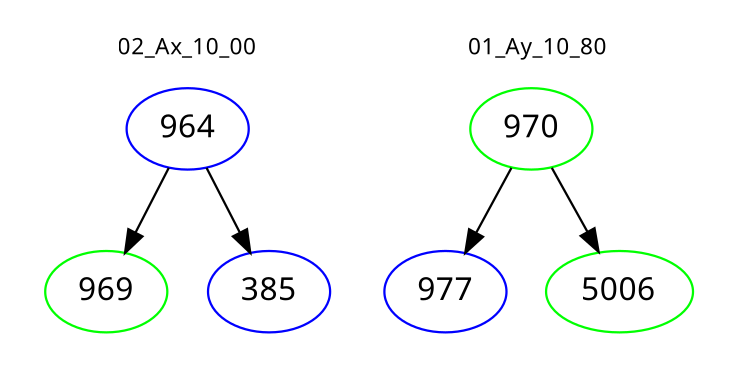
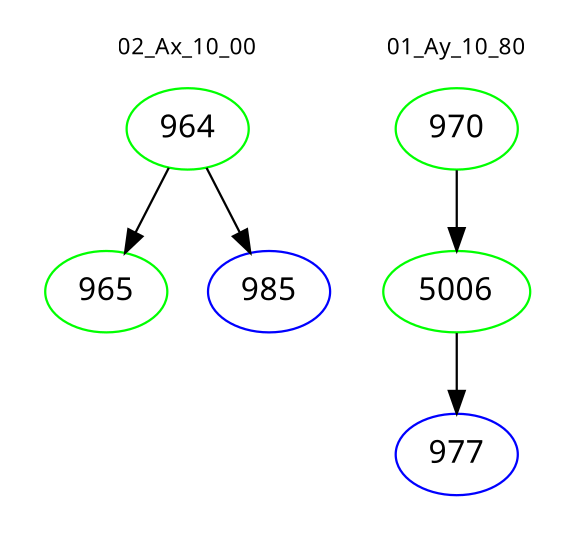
node "964": color blue -> green
edge "970" -> "977": now "5006" -> "977"
node "969": label "969" -> "965"
node "385": label "385" -> "985"
